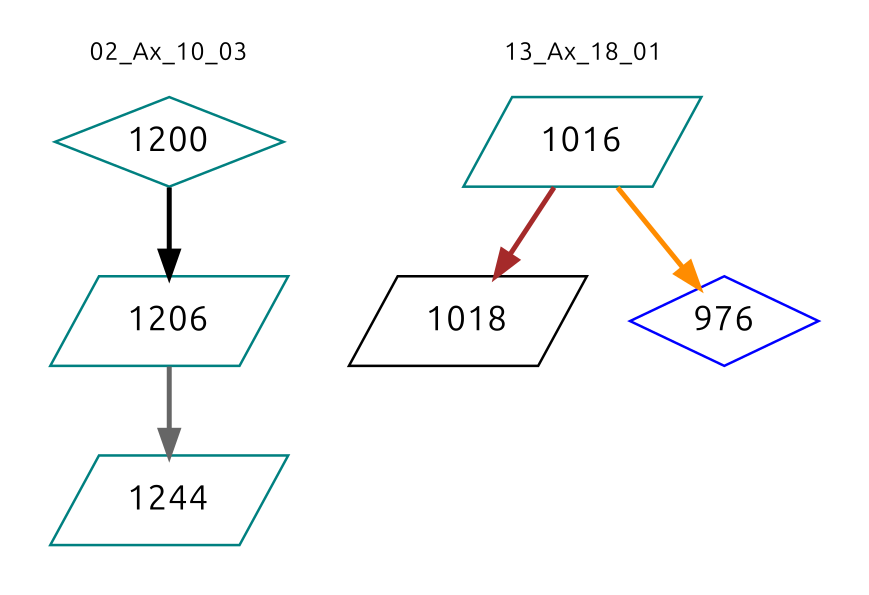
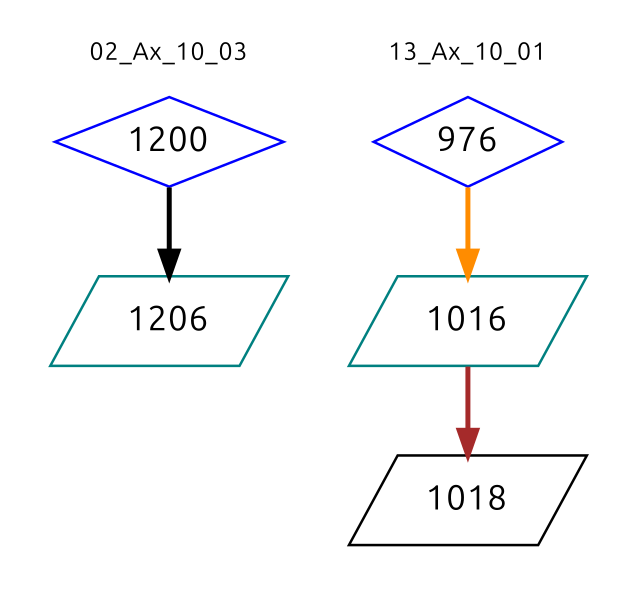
cluster "13_Ax_18_01": label "13_Ax_18_01" -> "13_Ax_10_01"
node "1200": color teal -> blue
edge "1016" -> "976": reversed
node "1244": removed
